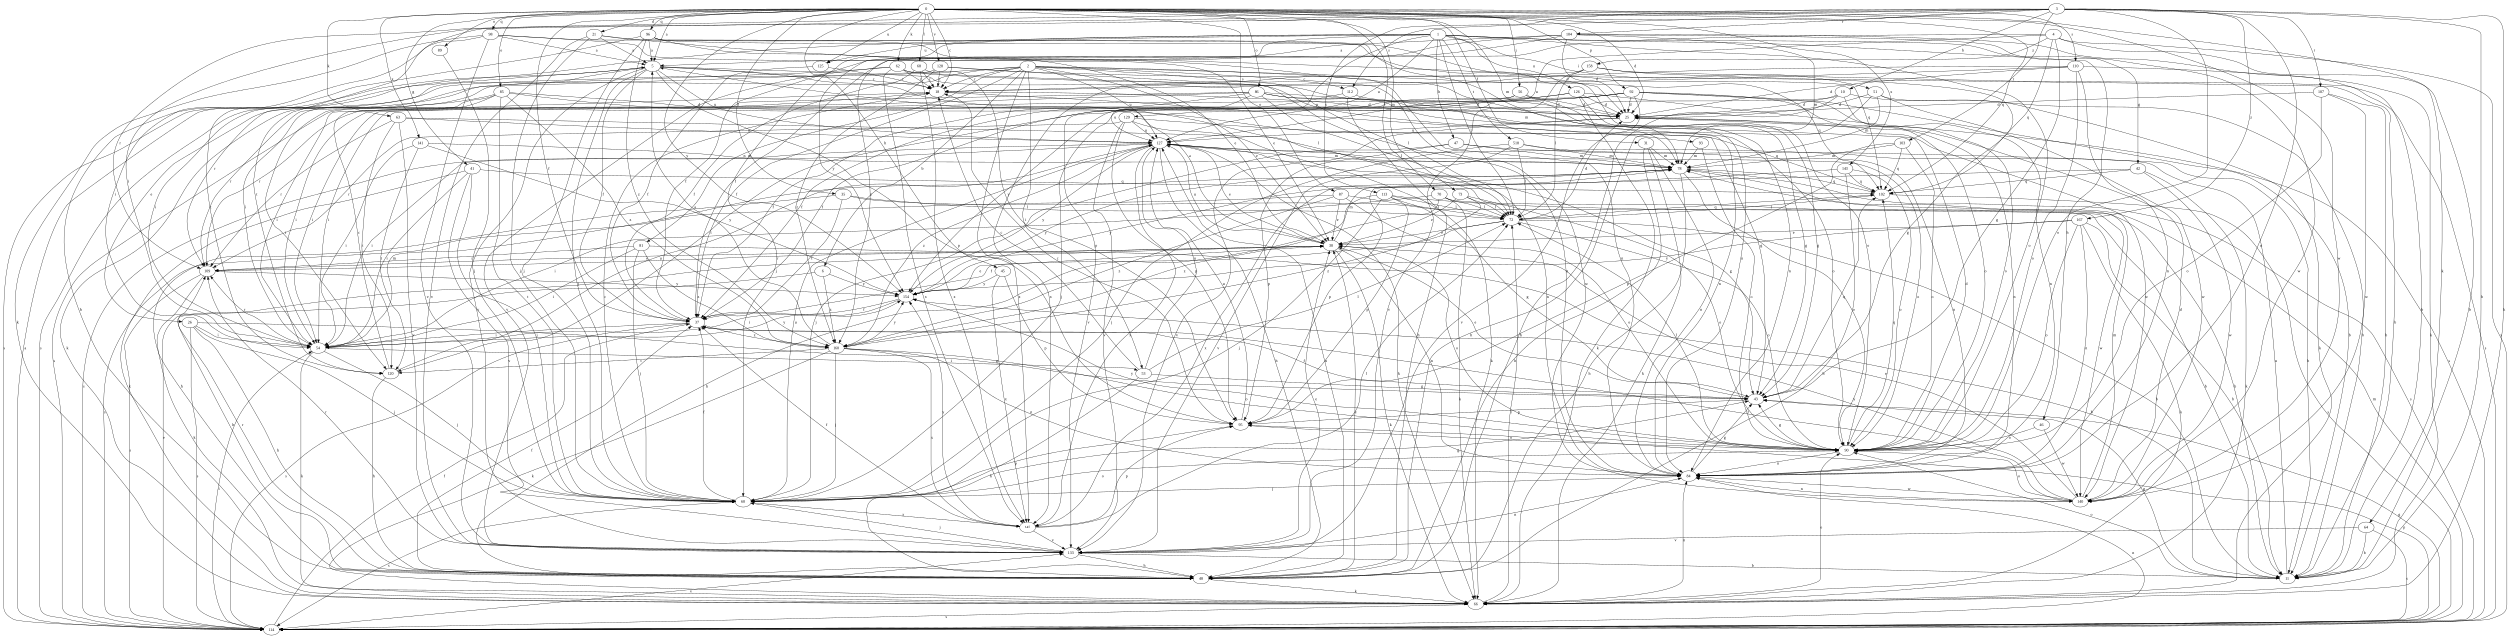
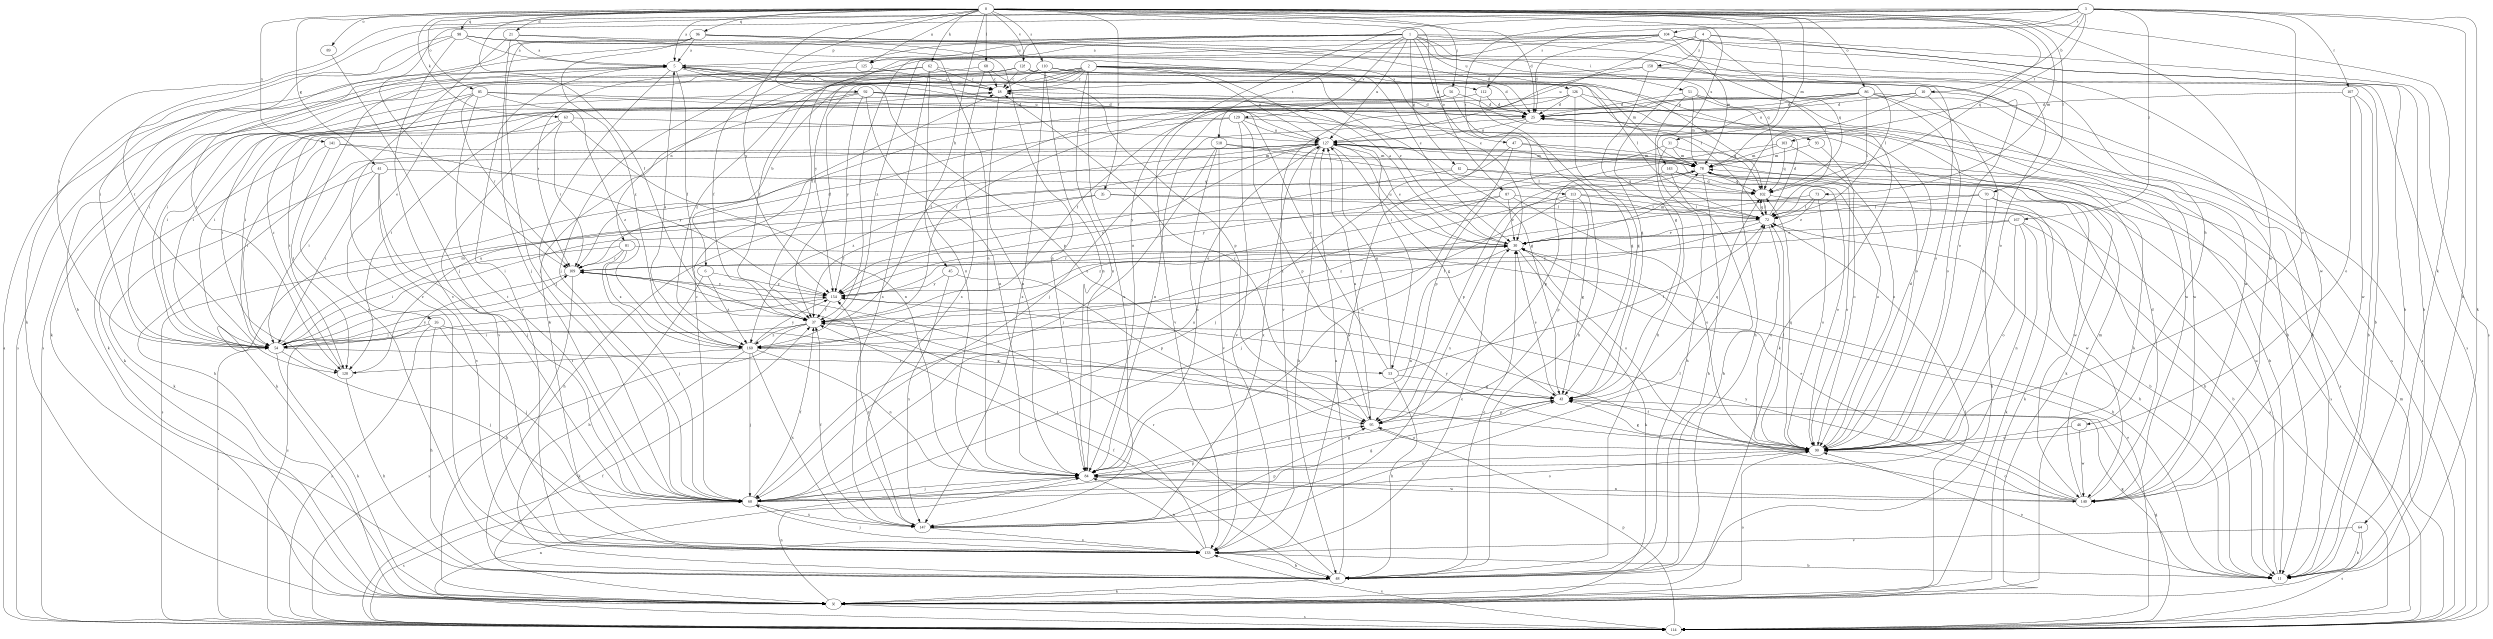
edge "0" -> "18": removed, label "c"
